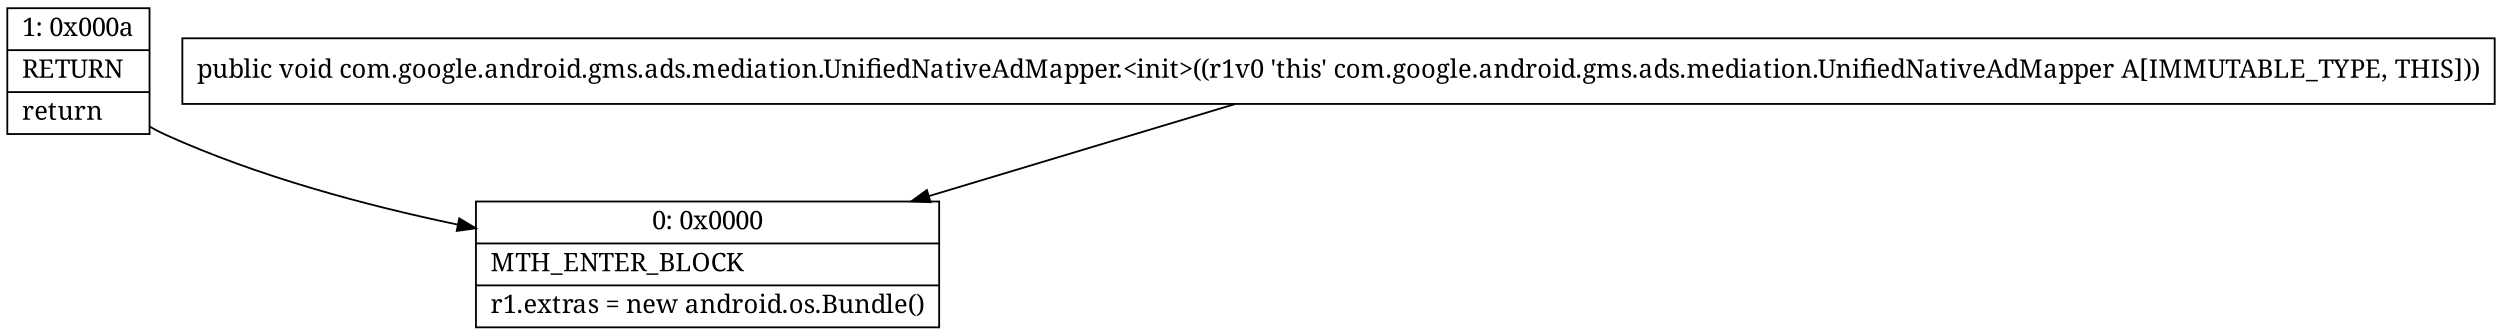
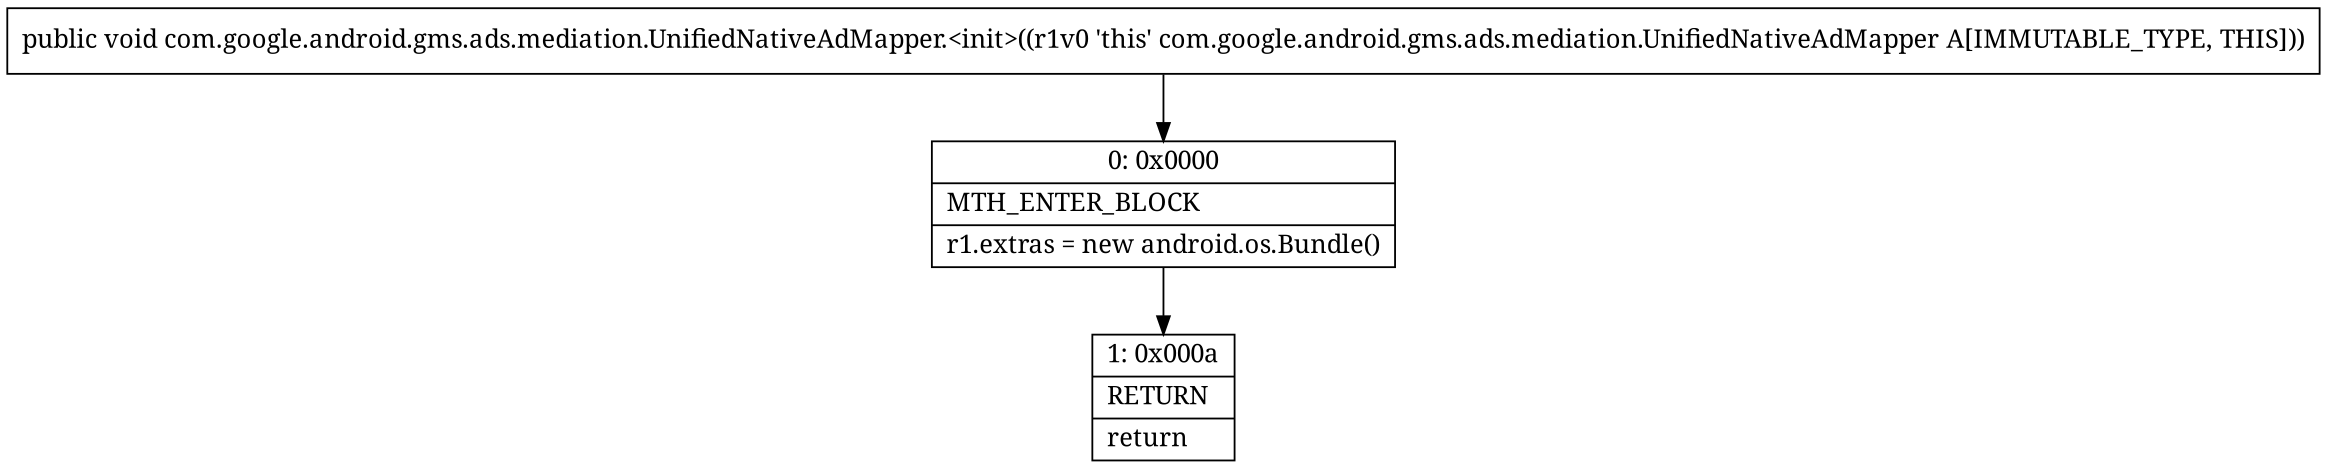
edge "1: 0x000a" -> "0: 0x0000": reversed
